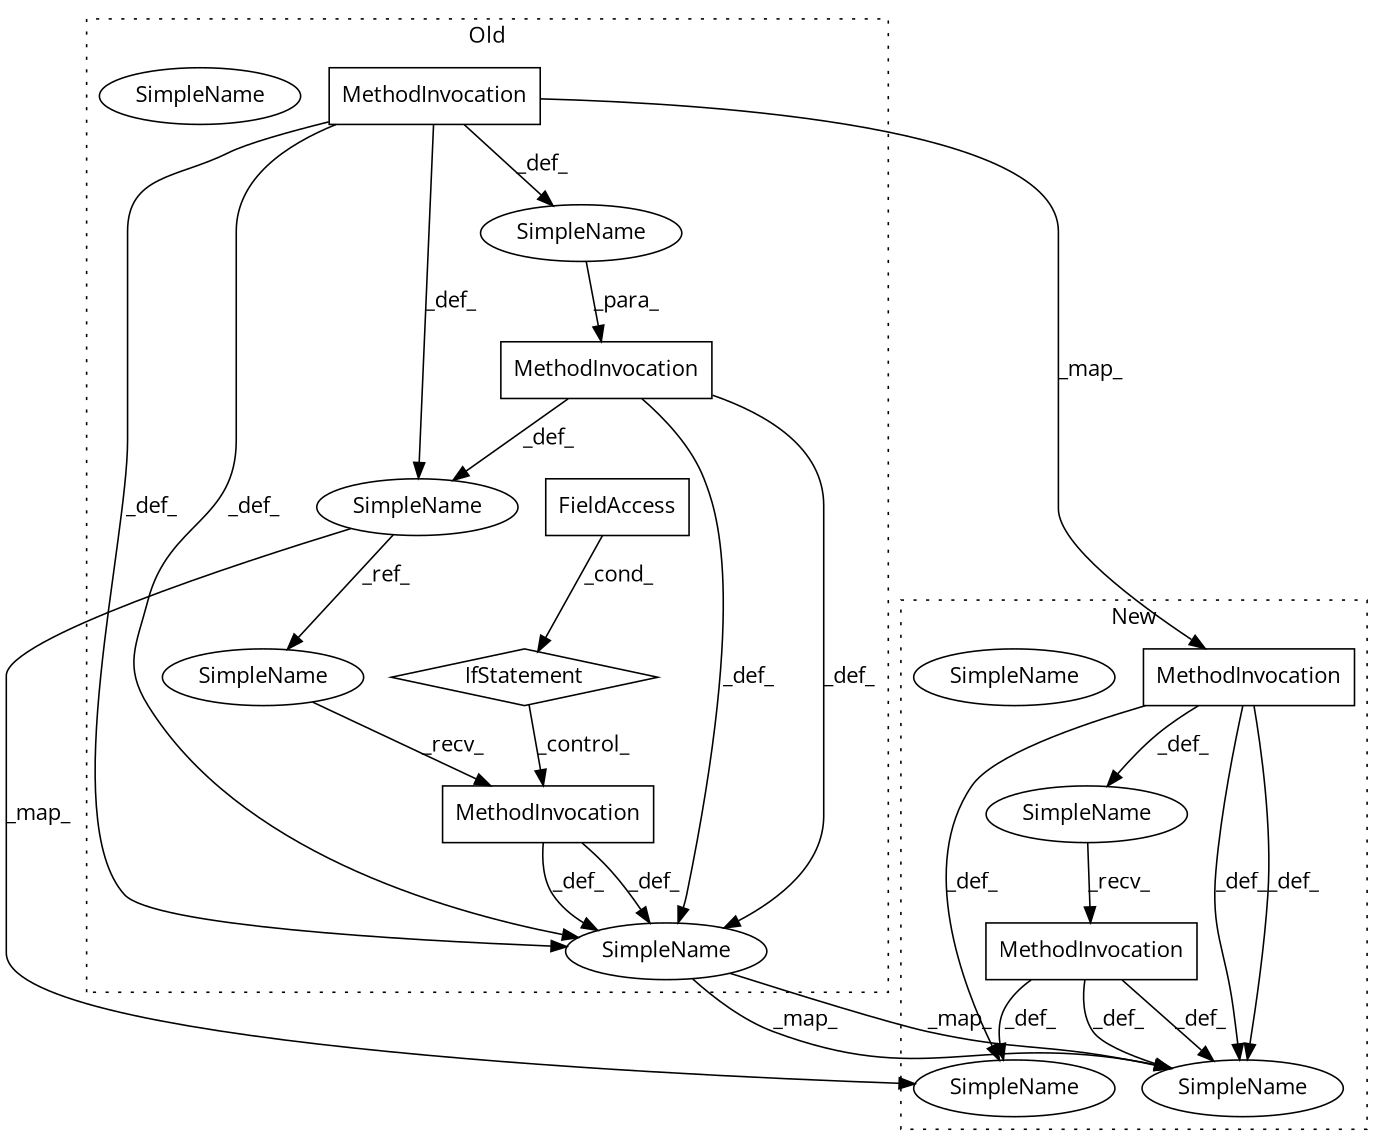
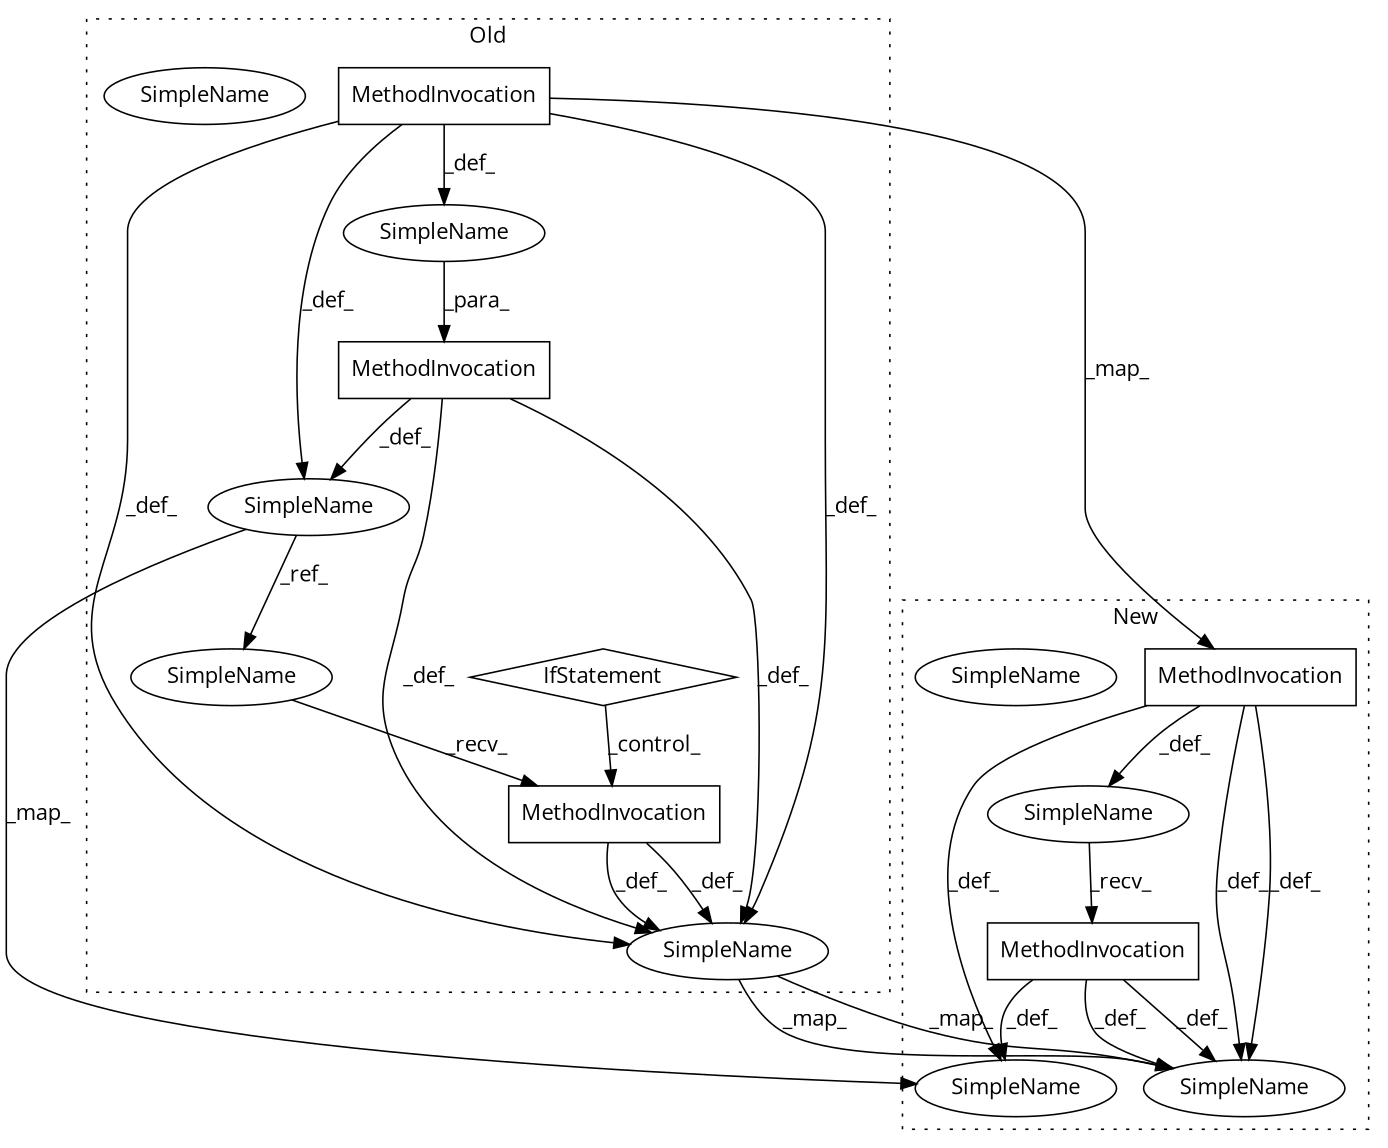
node "FieldAccess": removed
